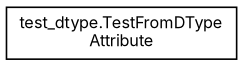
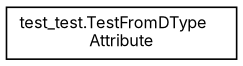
node "test_dtype.TestFromDType Attribute": label "test_dtype.TestFromDType Attribute" -> "test_test.TestFromDType Attribute"
